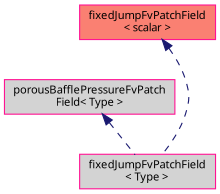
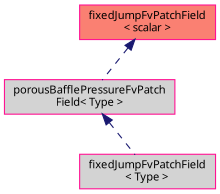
edge "fixedJumpFvPatchField < Type >" -> "fixedJumpFvPatchField < scalar >": now "porousBafflePressureFvPatch Field< Type >" -> "fixedJumpFvPatchField < scalar >"
